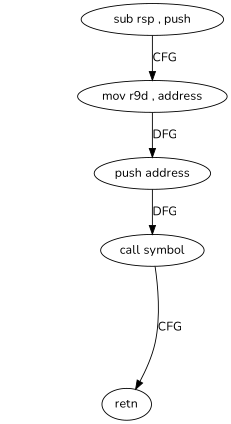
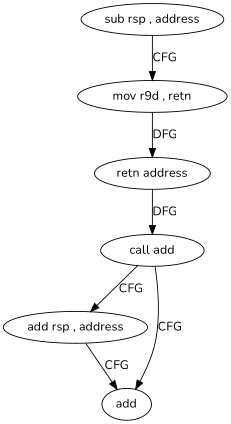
node "sub rsp , push": label "sub rsp , push" -> "sub rsp , address"
node "mov r9d , address": label "mov r9d , address" -> "mov r9d , retn"
node "push address": label "push address" -> "retn address"
node "call symbol": label "call symbol" -> "call add"
node "add rsp , address": added
node "retn": label "retn" -> "add"
